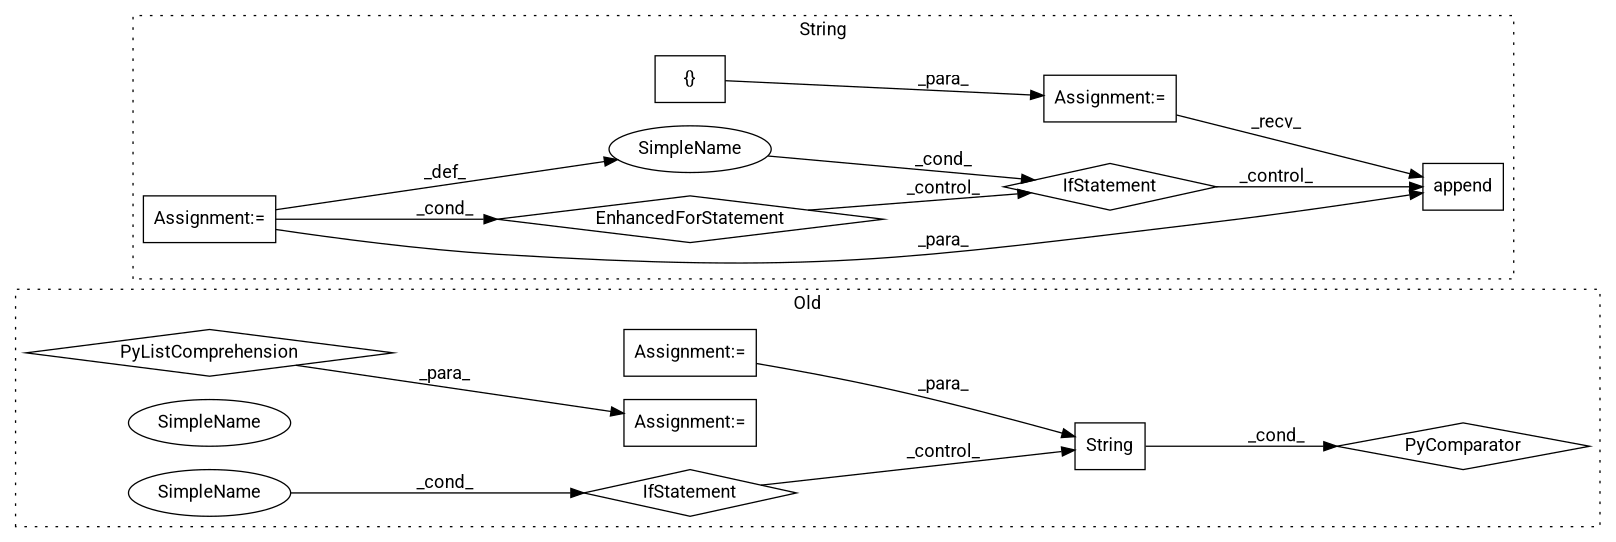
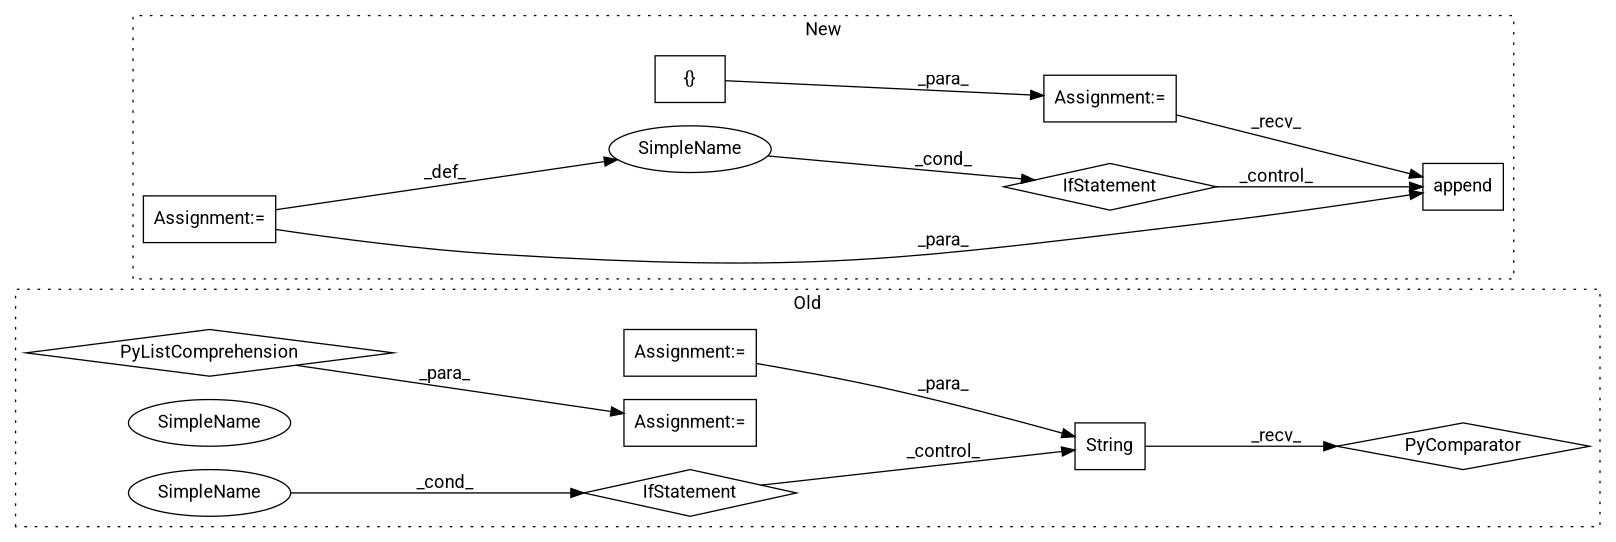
cluster "String": label "String" -> "New"
node "EnhancedForStatement": removed
edge "String" -> "PyComparator": label "_cond_" -> "_recv_"
